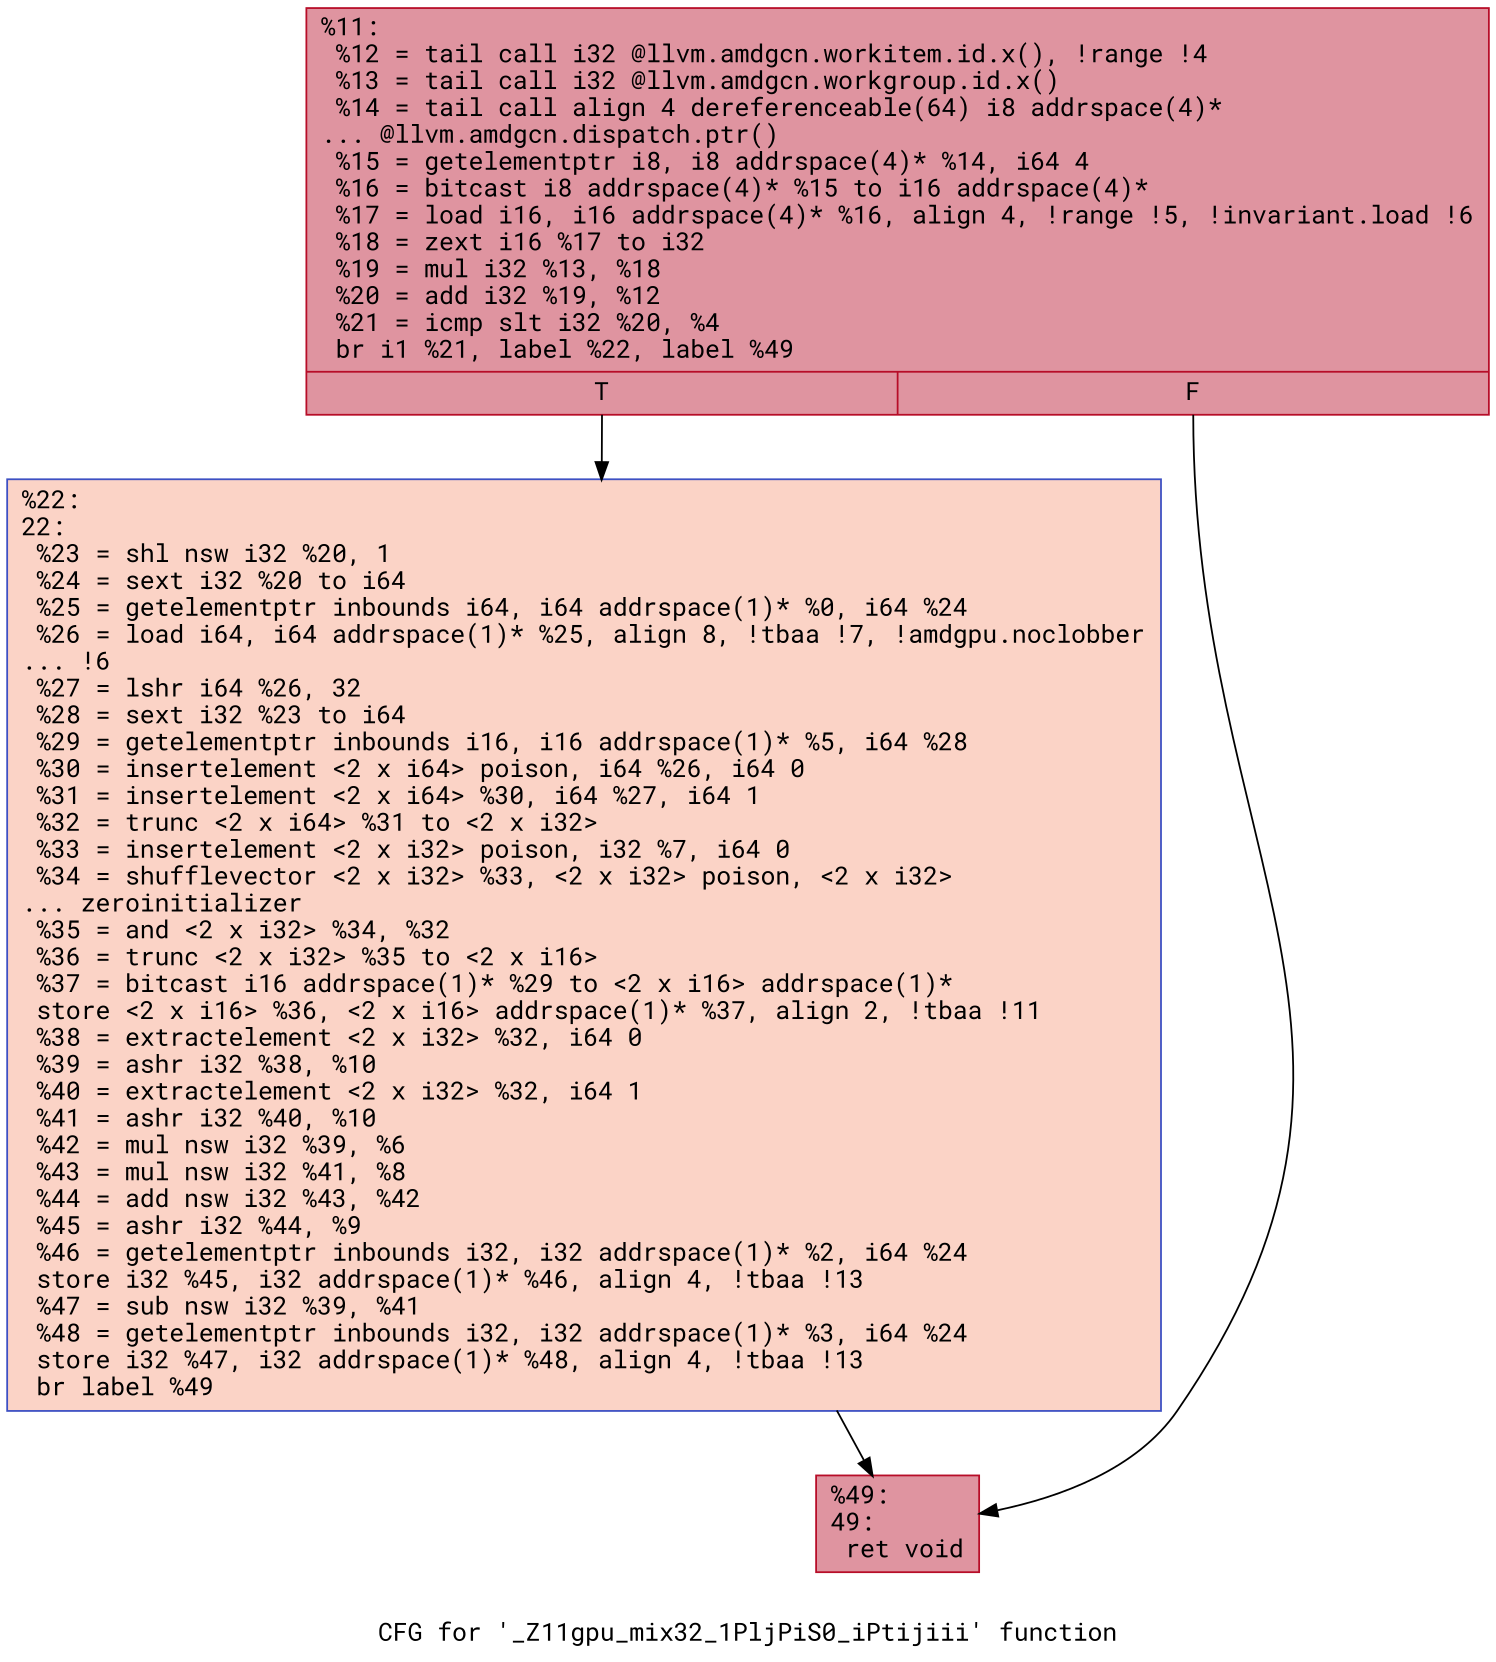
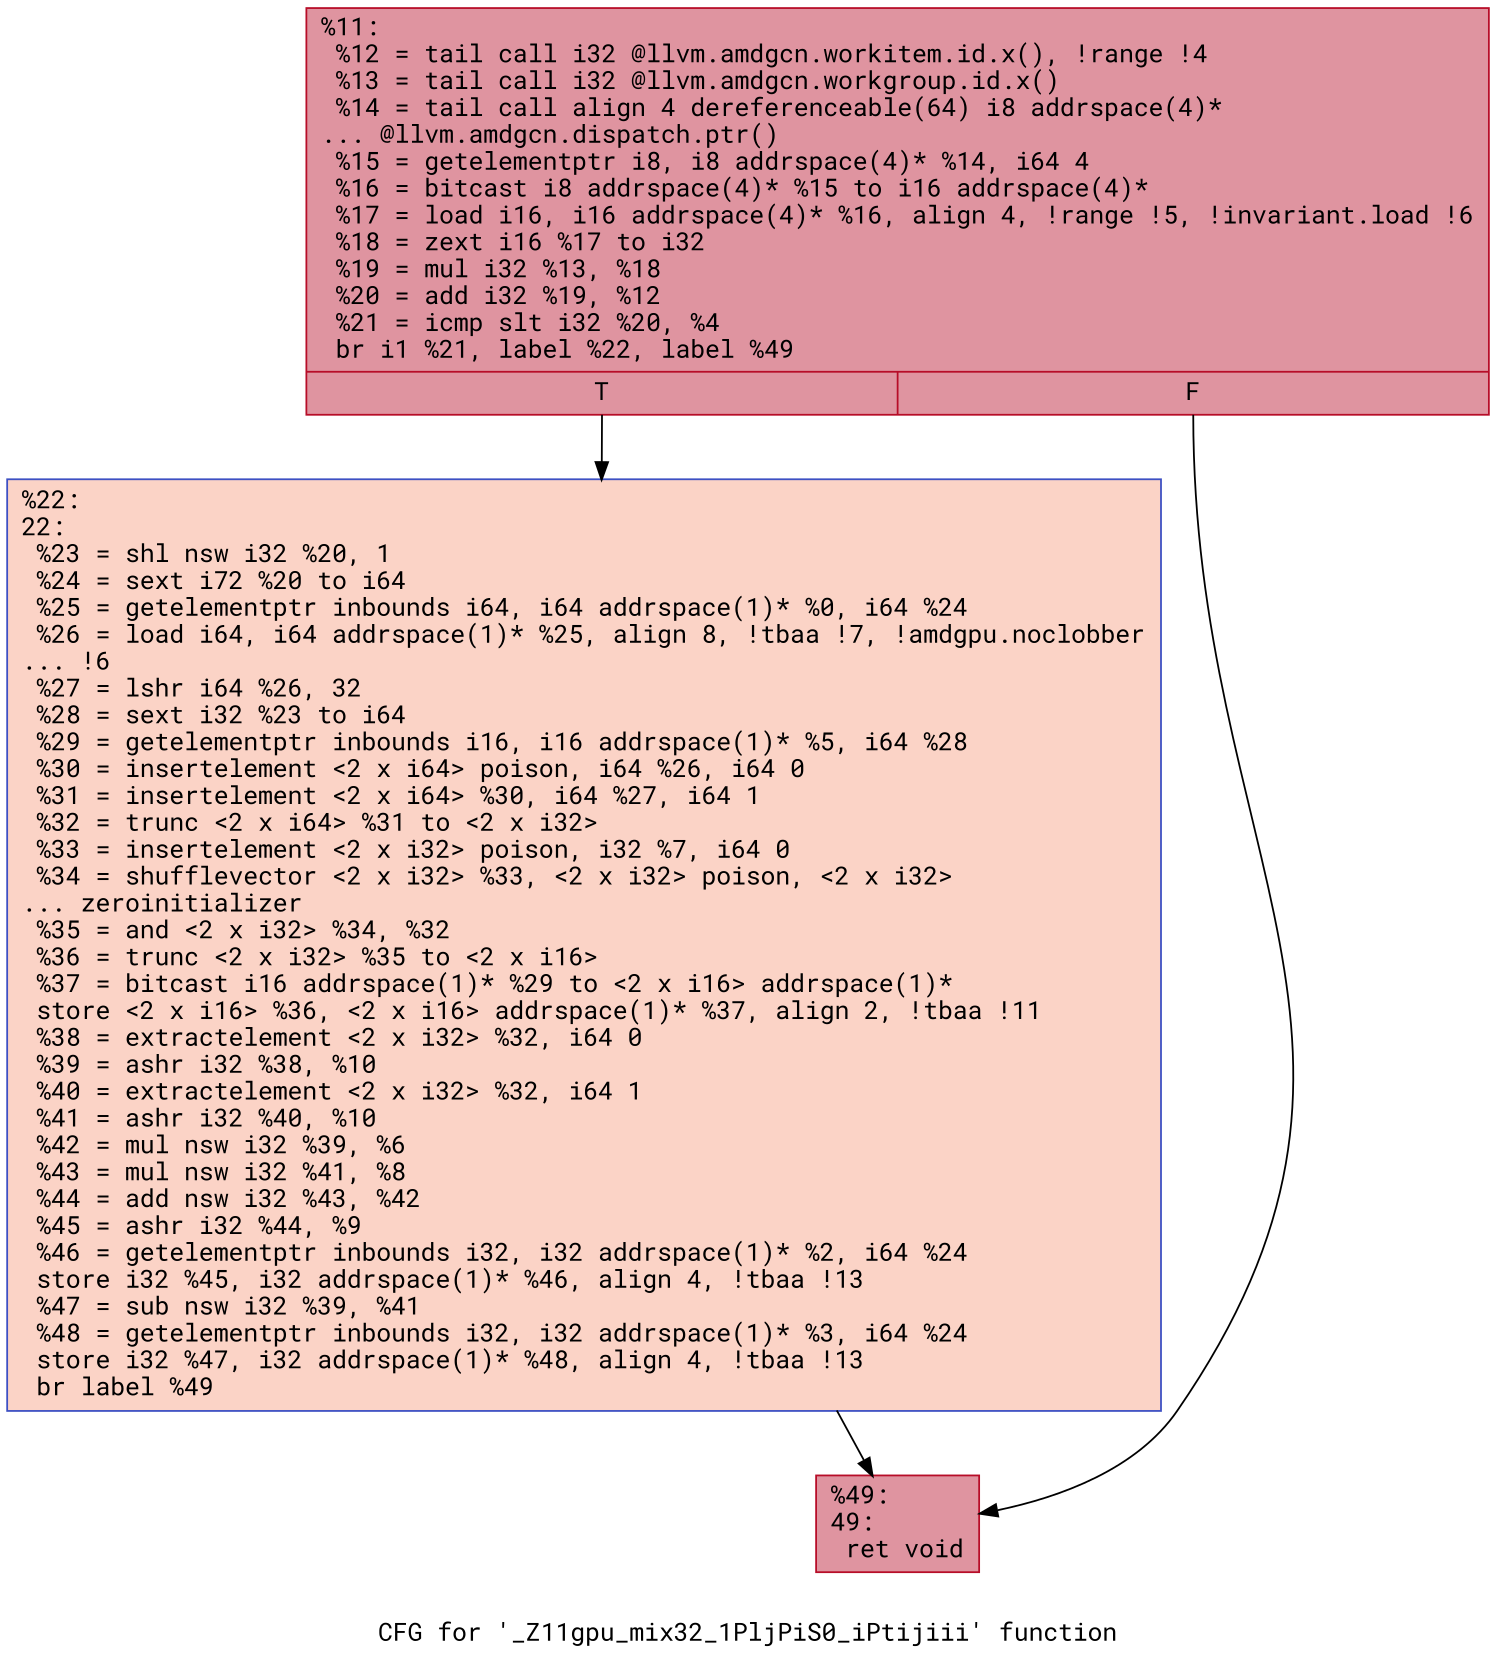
node "%22:": text "%24 = sext i32 %20 to i64" -> "%24 = sext i72 %20 to i64"
